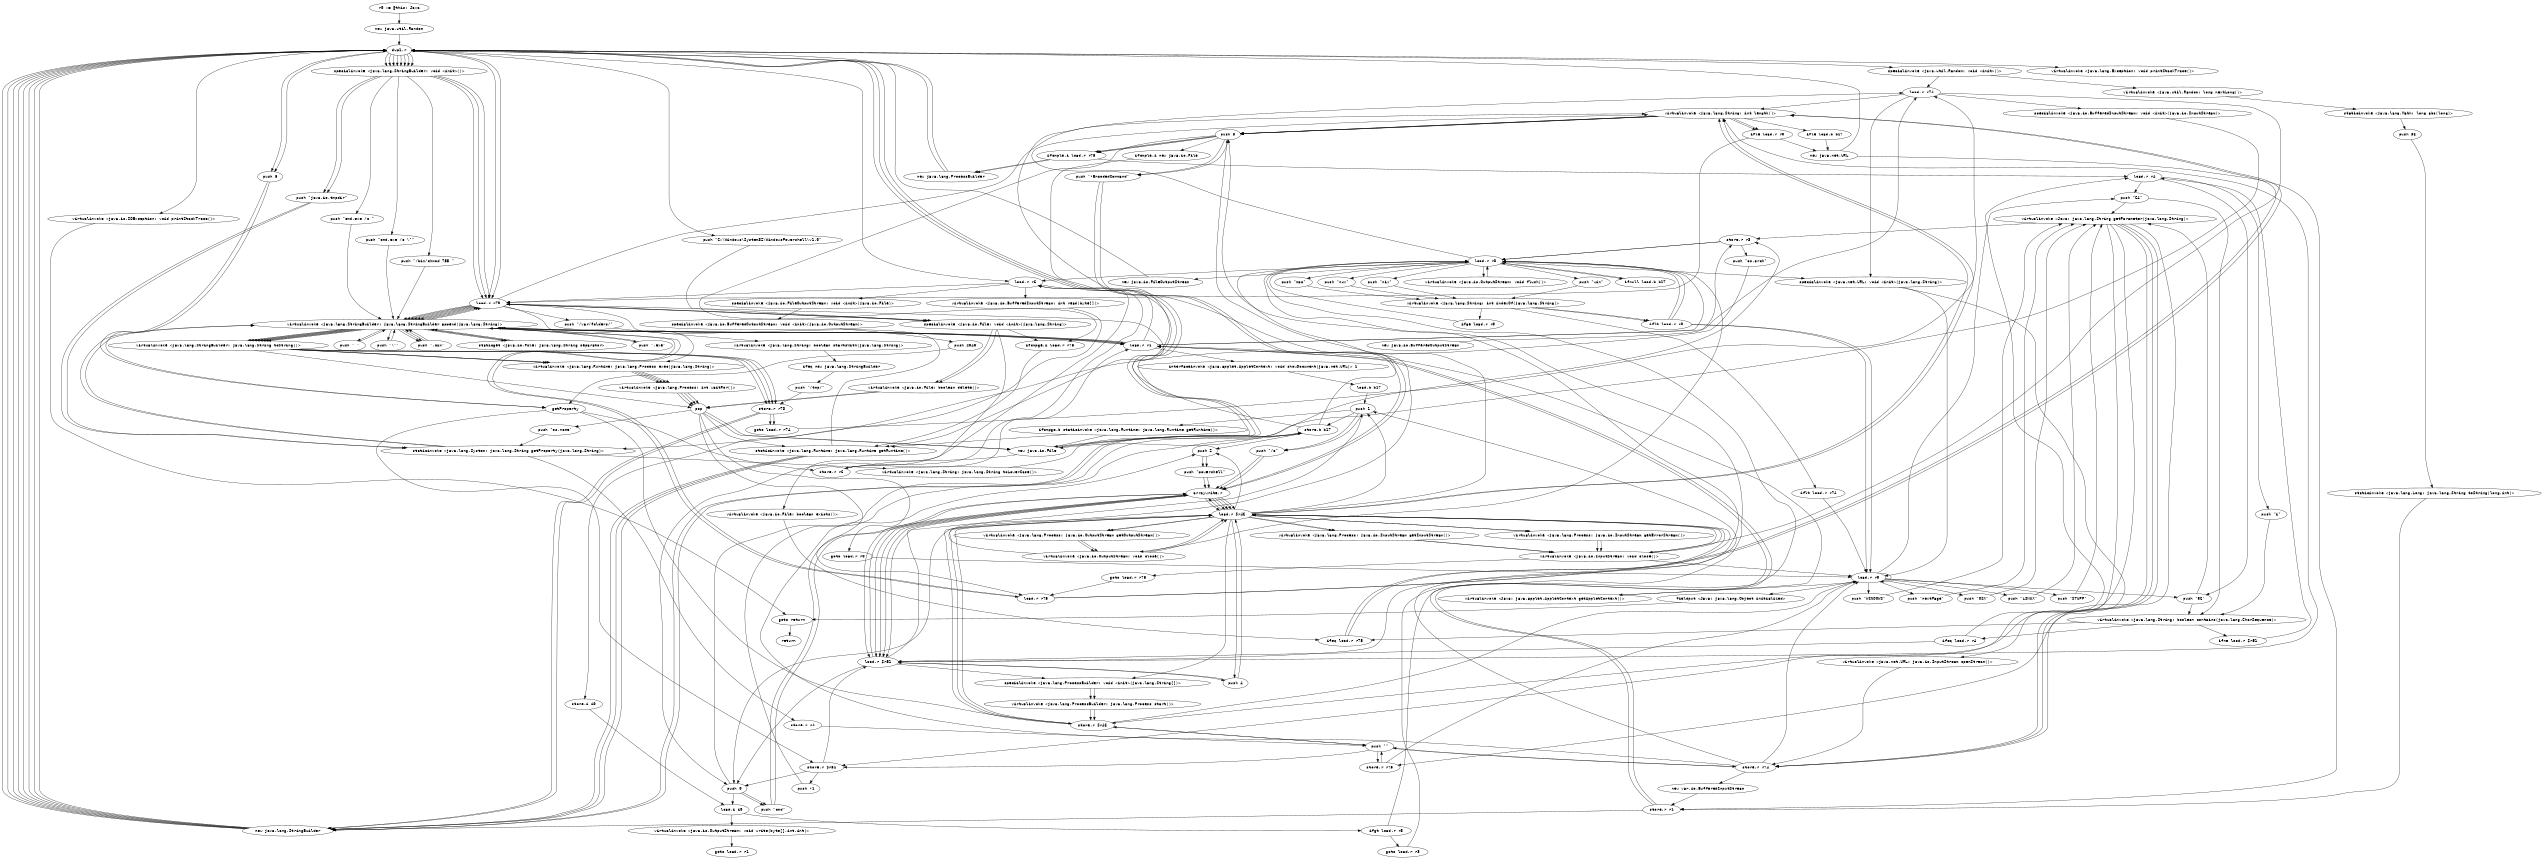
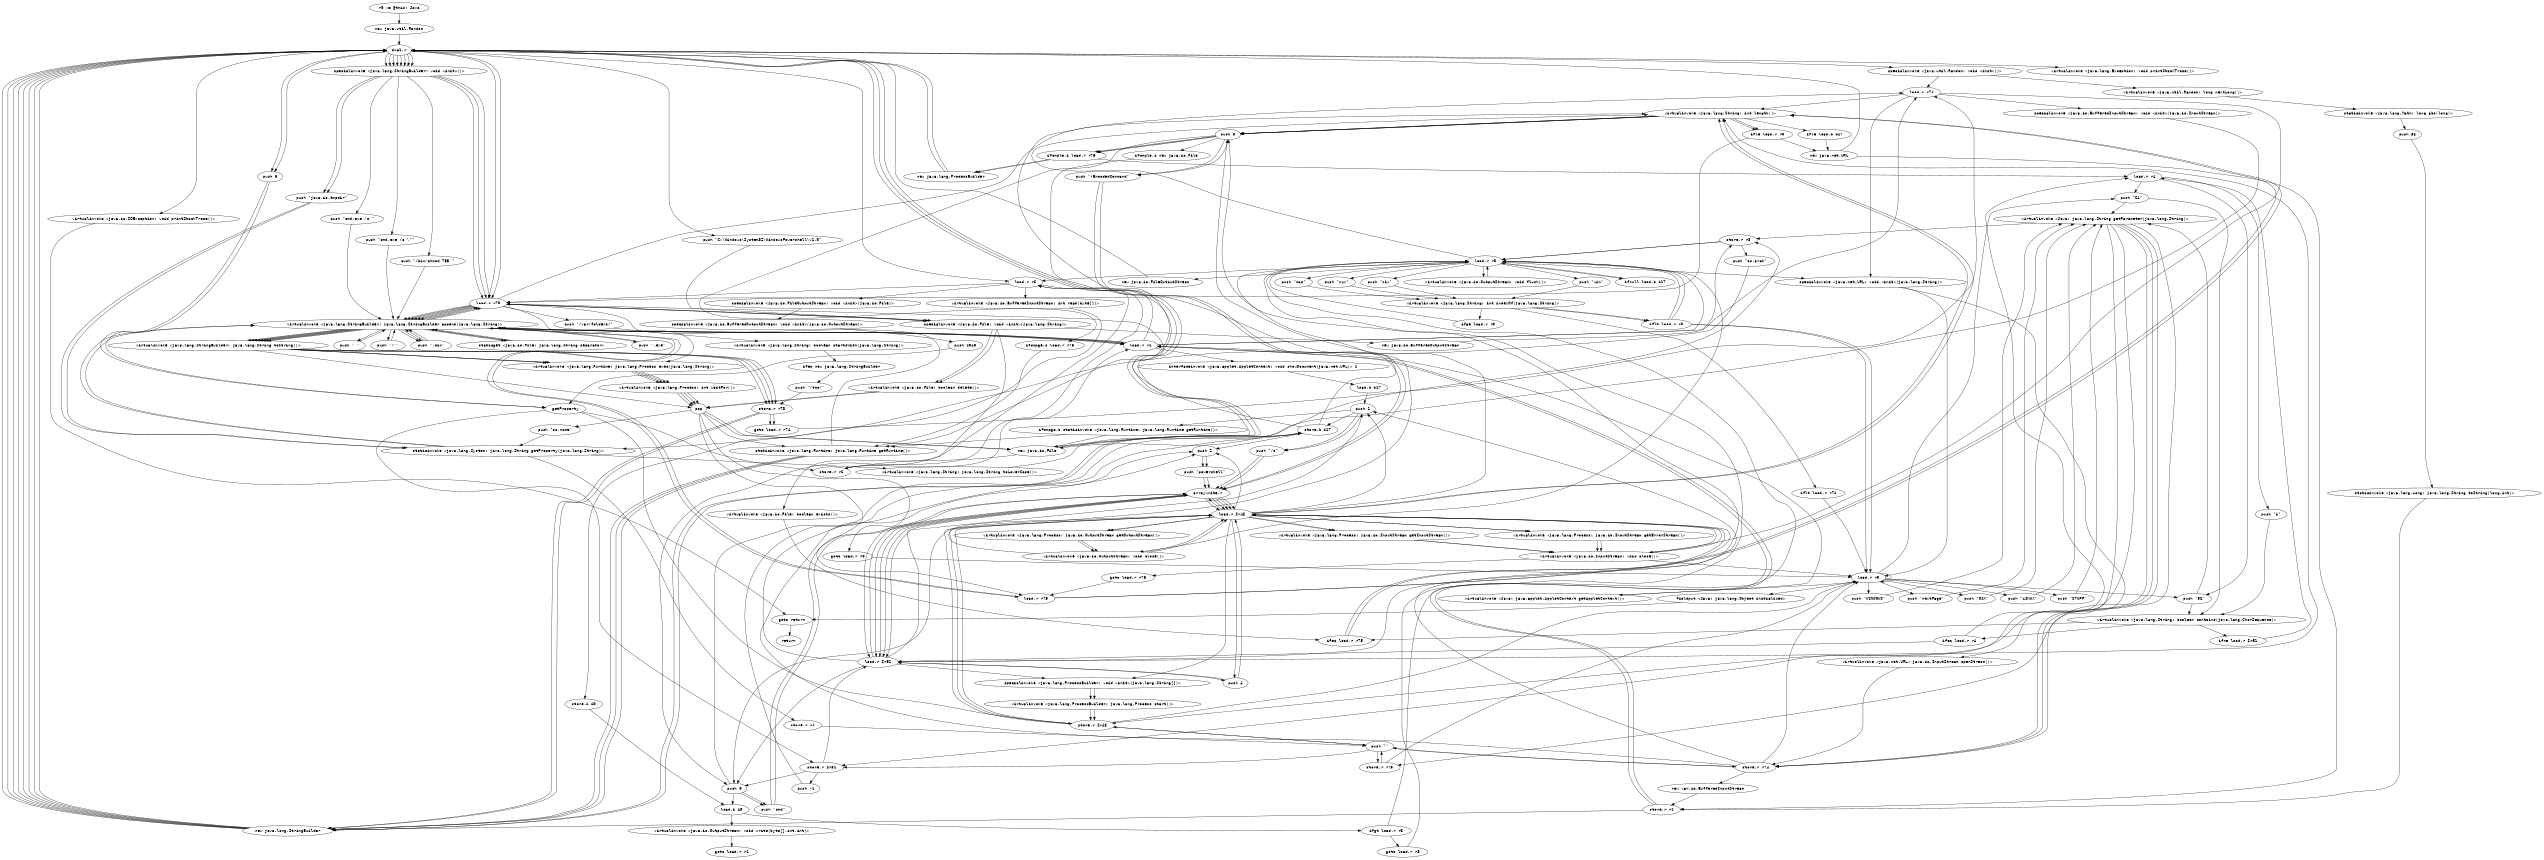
edge "specialinvoke <java.io.File: void <init>(java.lang.String)>" -> "ifcmpge.i load.r r75": now "specialinvoke <java.io.File: void <init>(java.lang.String)>" -> "new java.io.BufferedOutputStream"
edge "load.r $r51" -> "push 2": added
